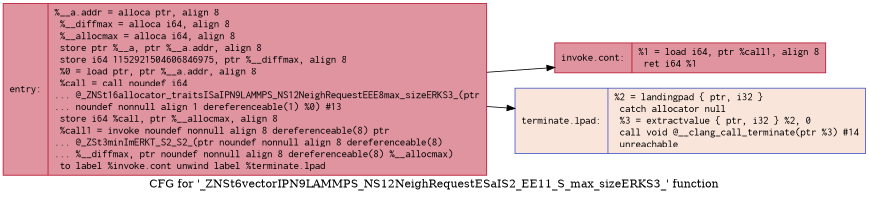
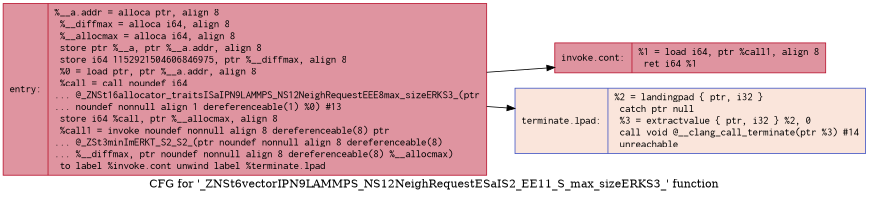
node "terminate.lpad:": text "catch allocator null" -> "catch ptr null"
